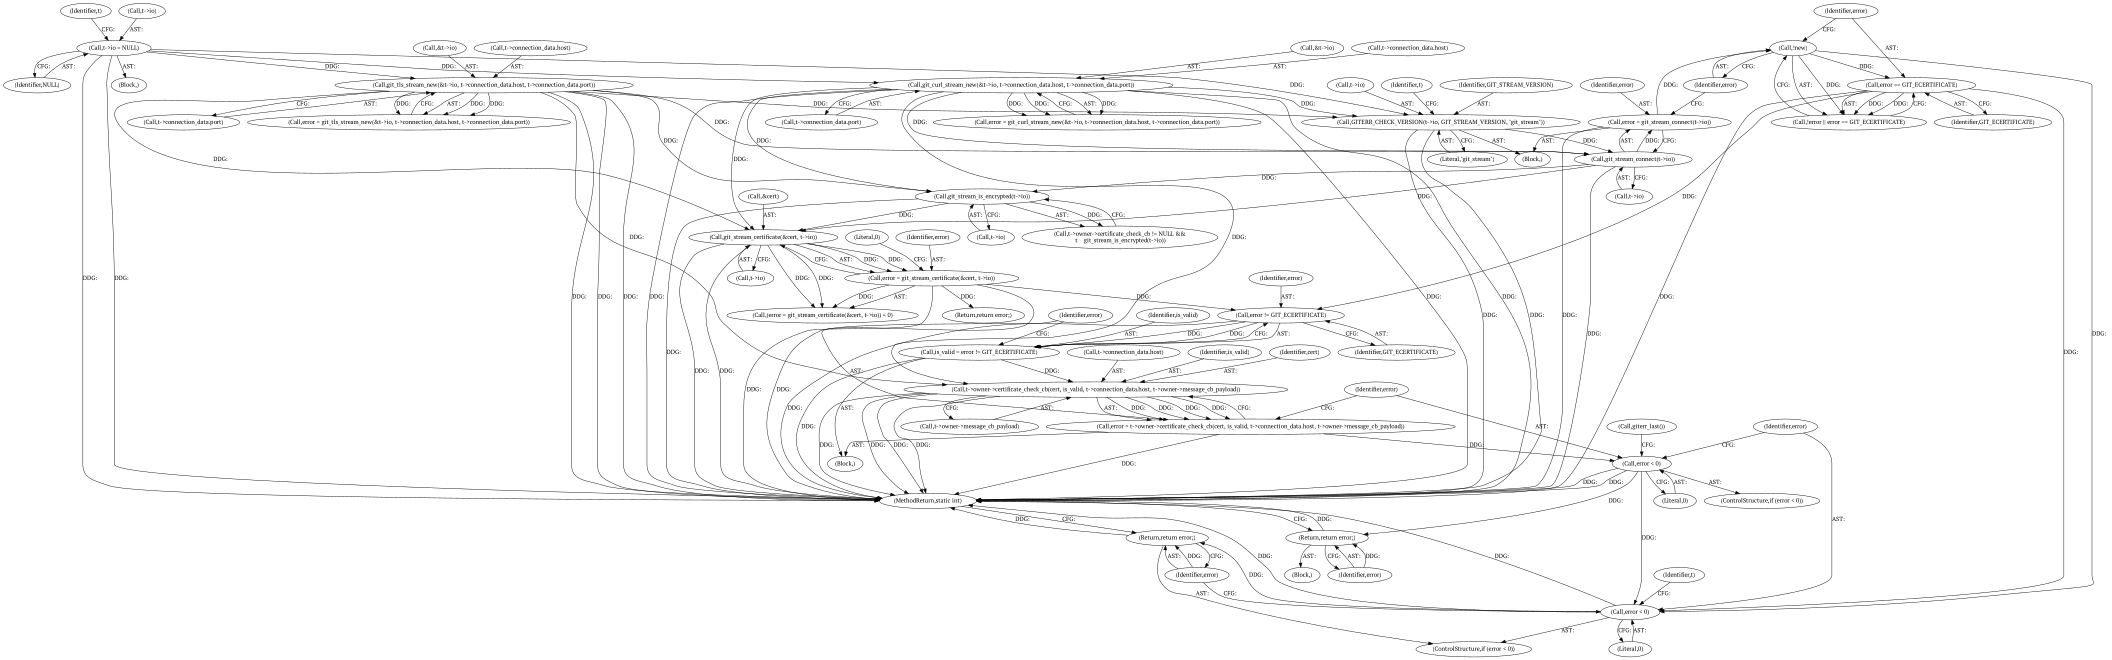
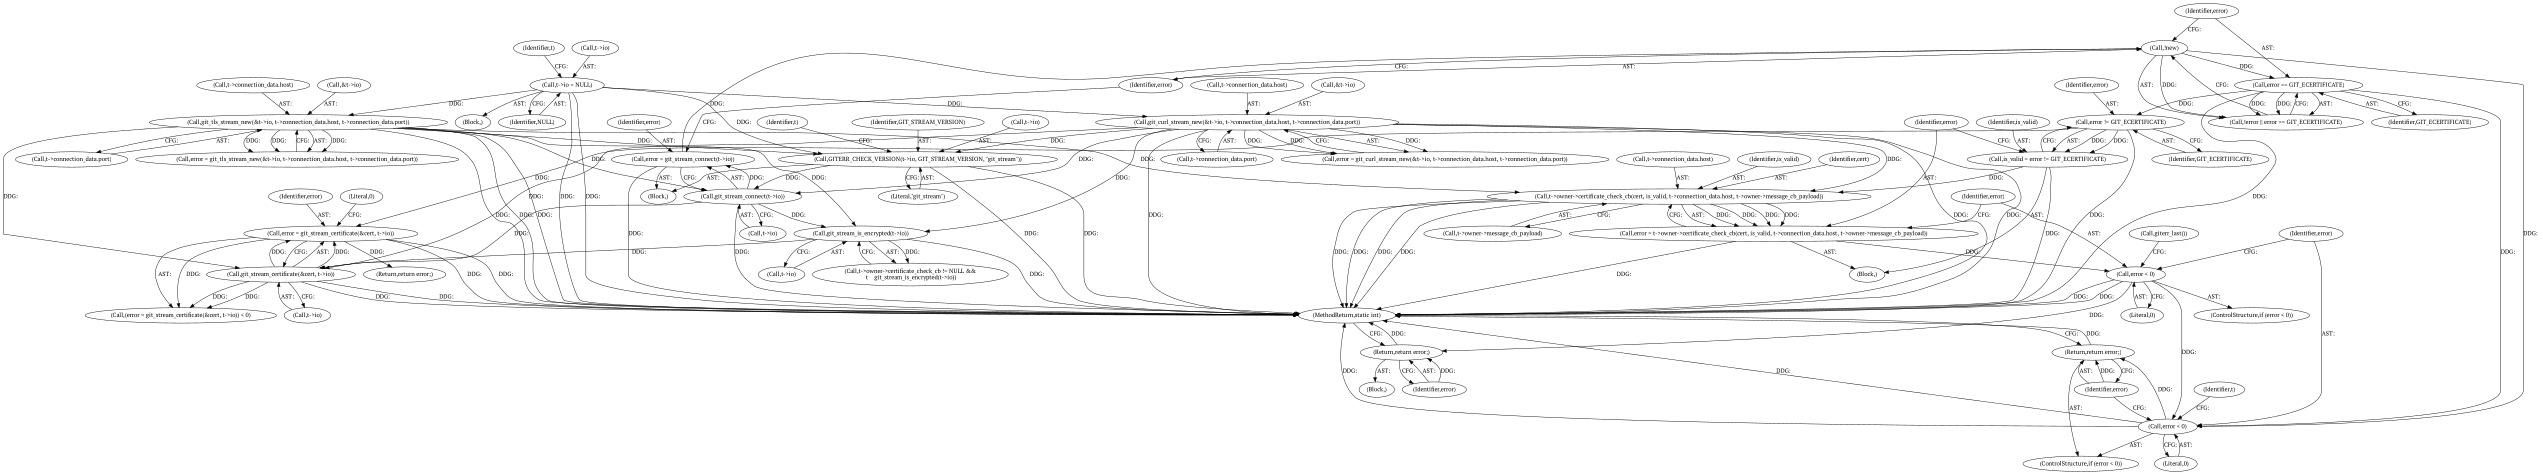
node "(Call,&cert)": removed
edge "(Call,error = git_stream_certificate(&cert, t->io))" -> "(Call,error != GIT_ECERTIFICATE)": reversed
